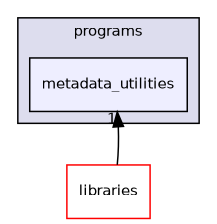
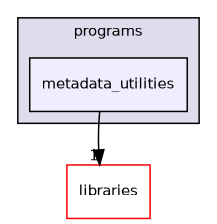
edge "libraries" -> "metadata_utilities": reversed
